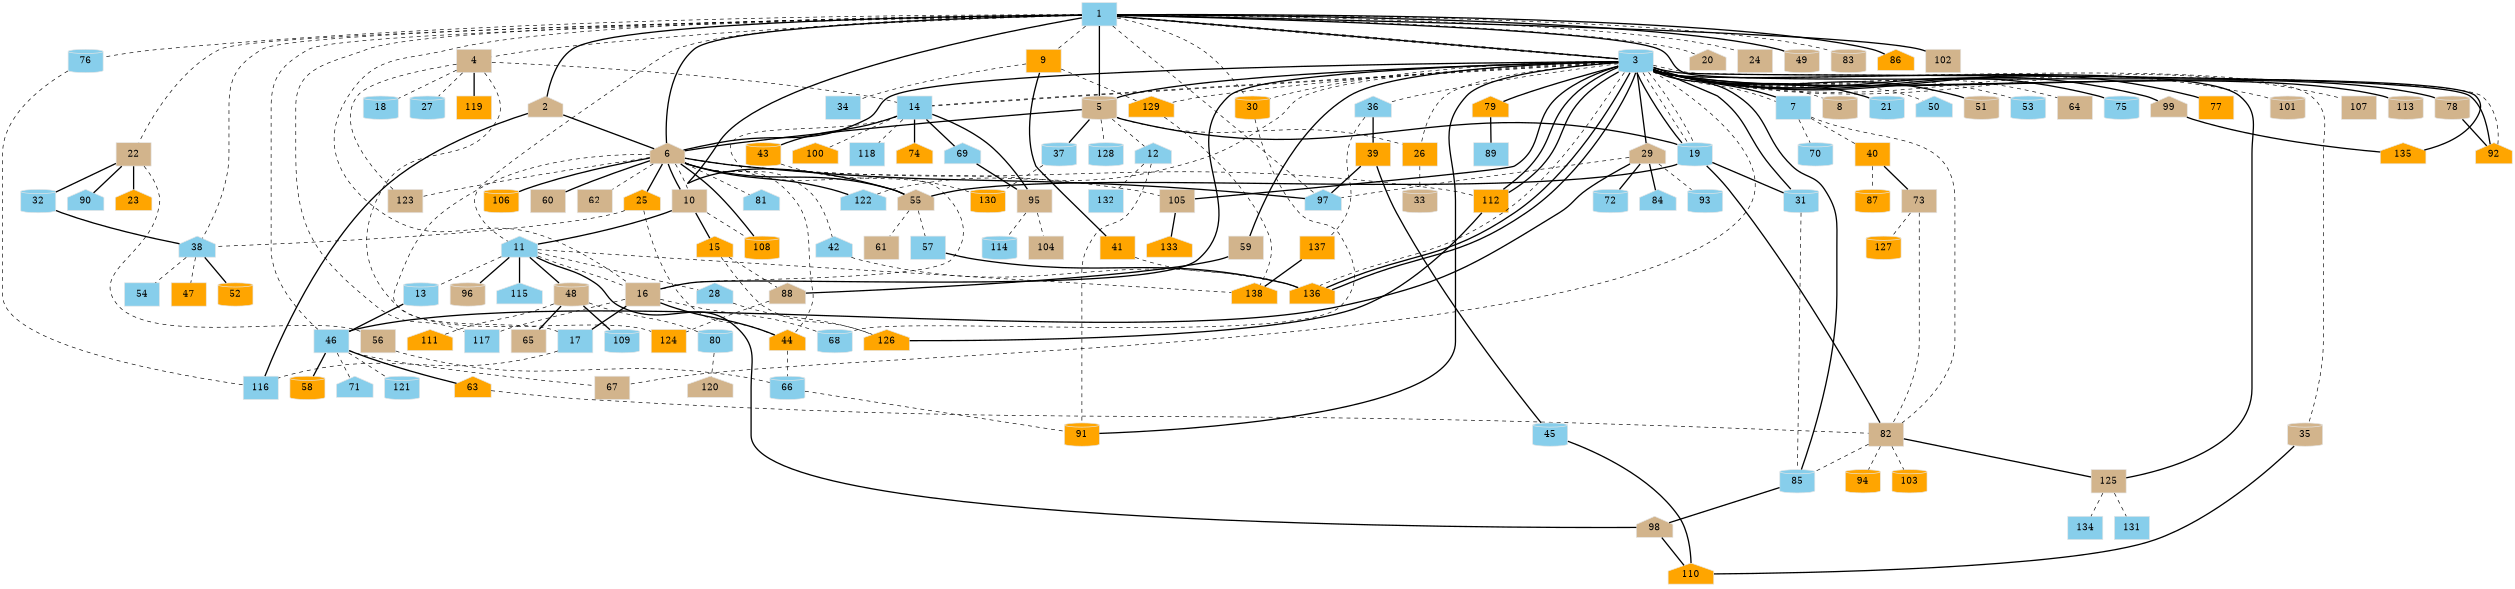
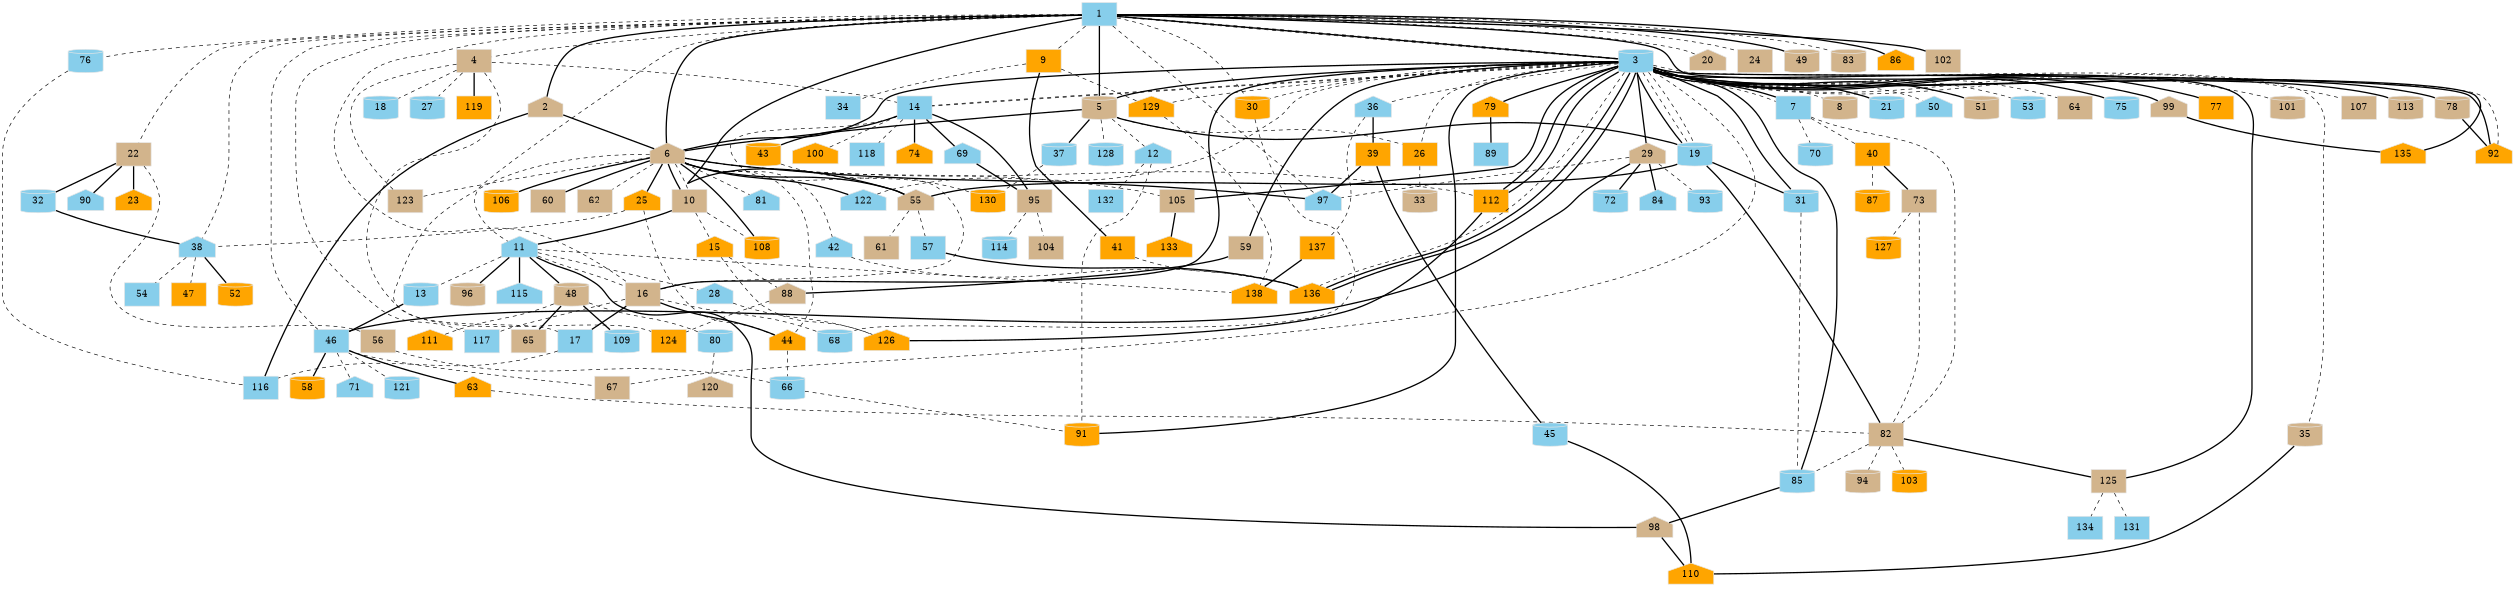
edge "10" -- "15": style bold -> dashed
node "94": fillcolor orange -> tan
